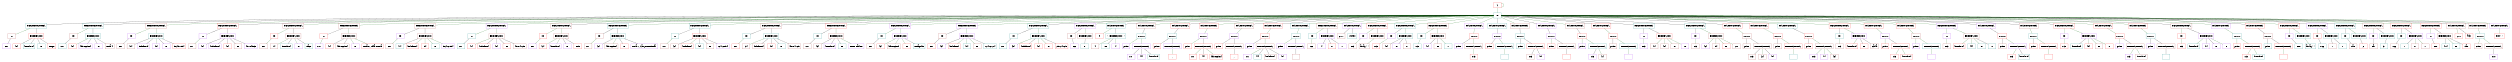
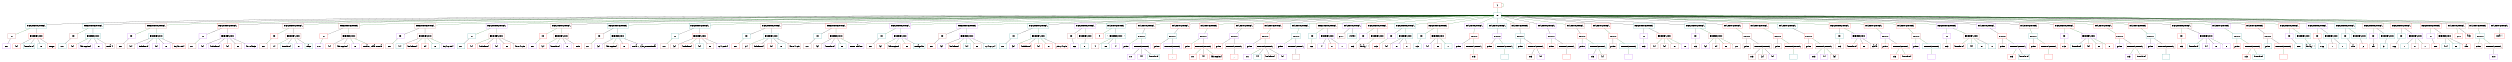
node "exit ( )": label "exit ( )" -> "zona ( )"
